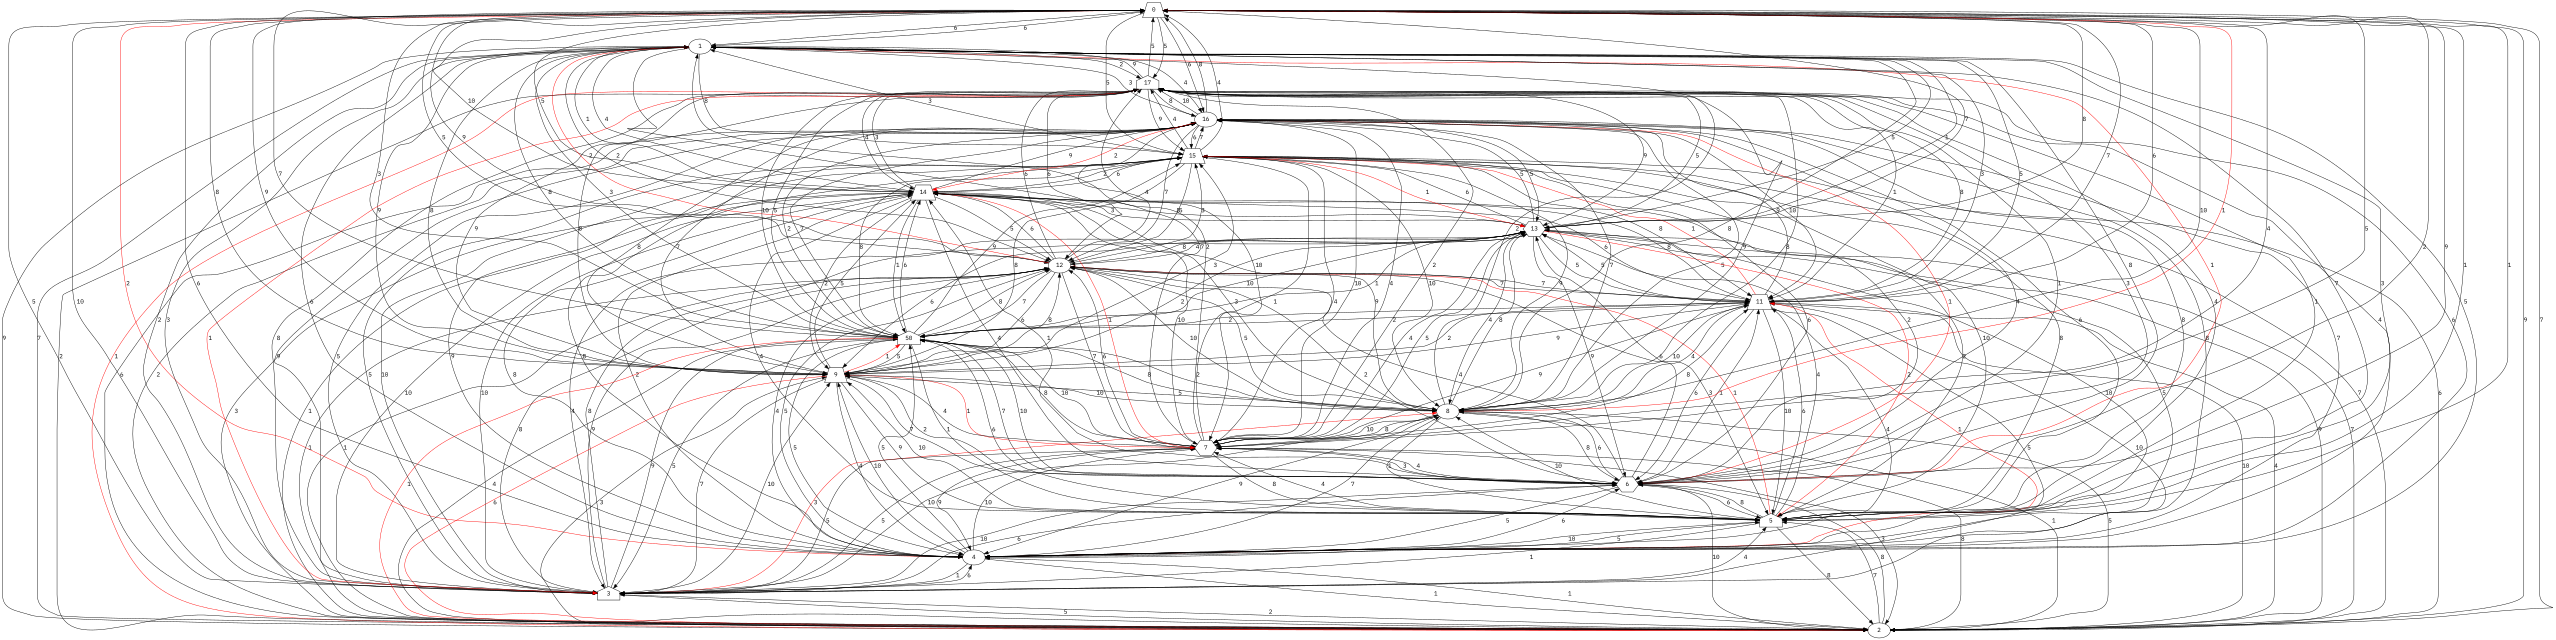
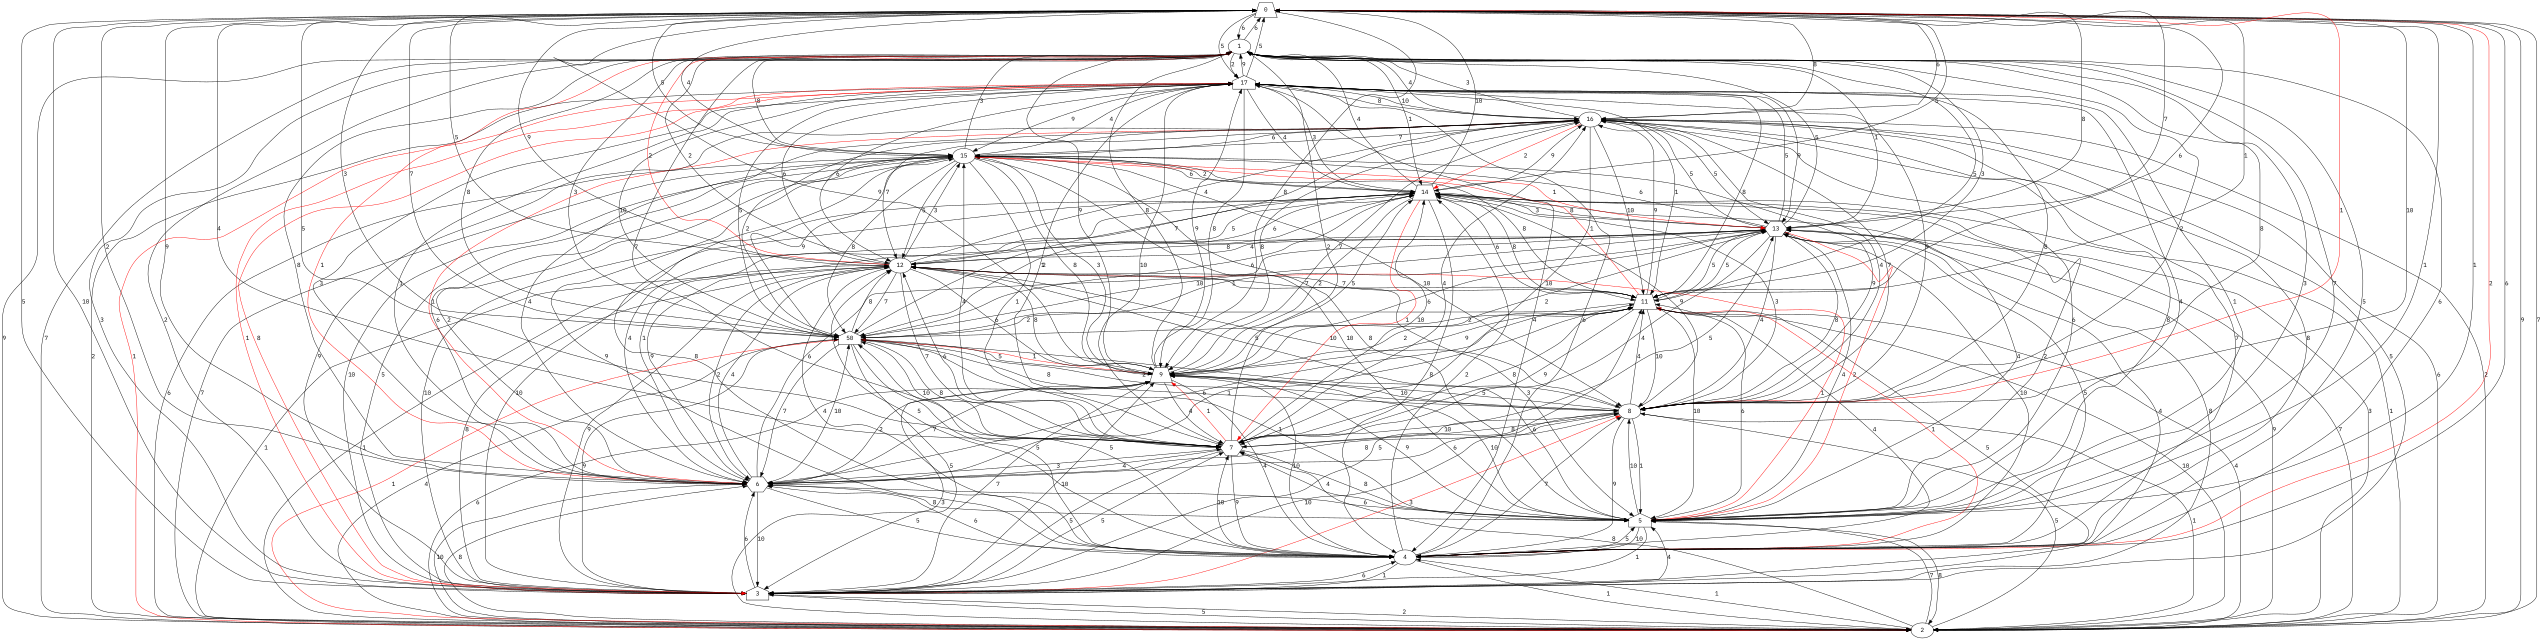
node "15": shape trapezium -> ellipse
edge "11" -> "0": label "7" -> "1"
edge "3" -> "17": color black -> red
edge "8" -> "16": label "5" -> "4"
edge "3" -> "11": label "10" -> "5"
edge "7" -> "2": removed, label "3"
edge "9" -> "2": color red -> black
